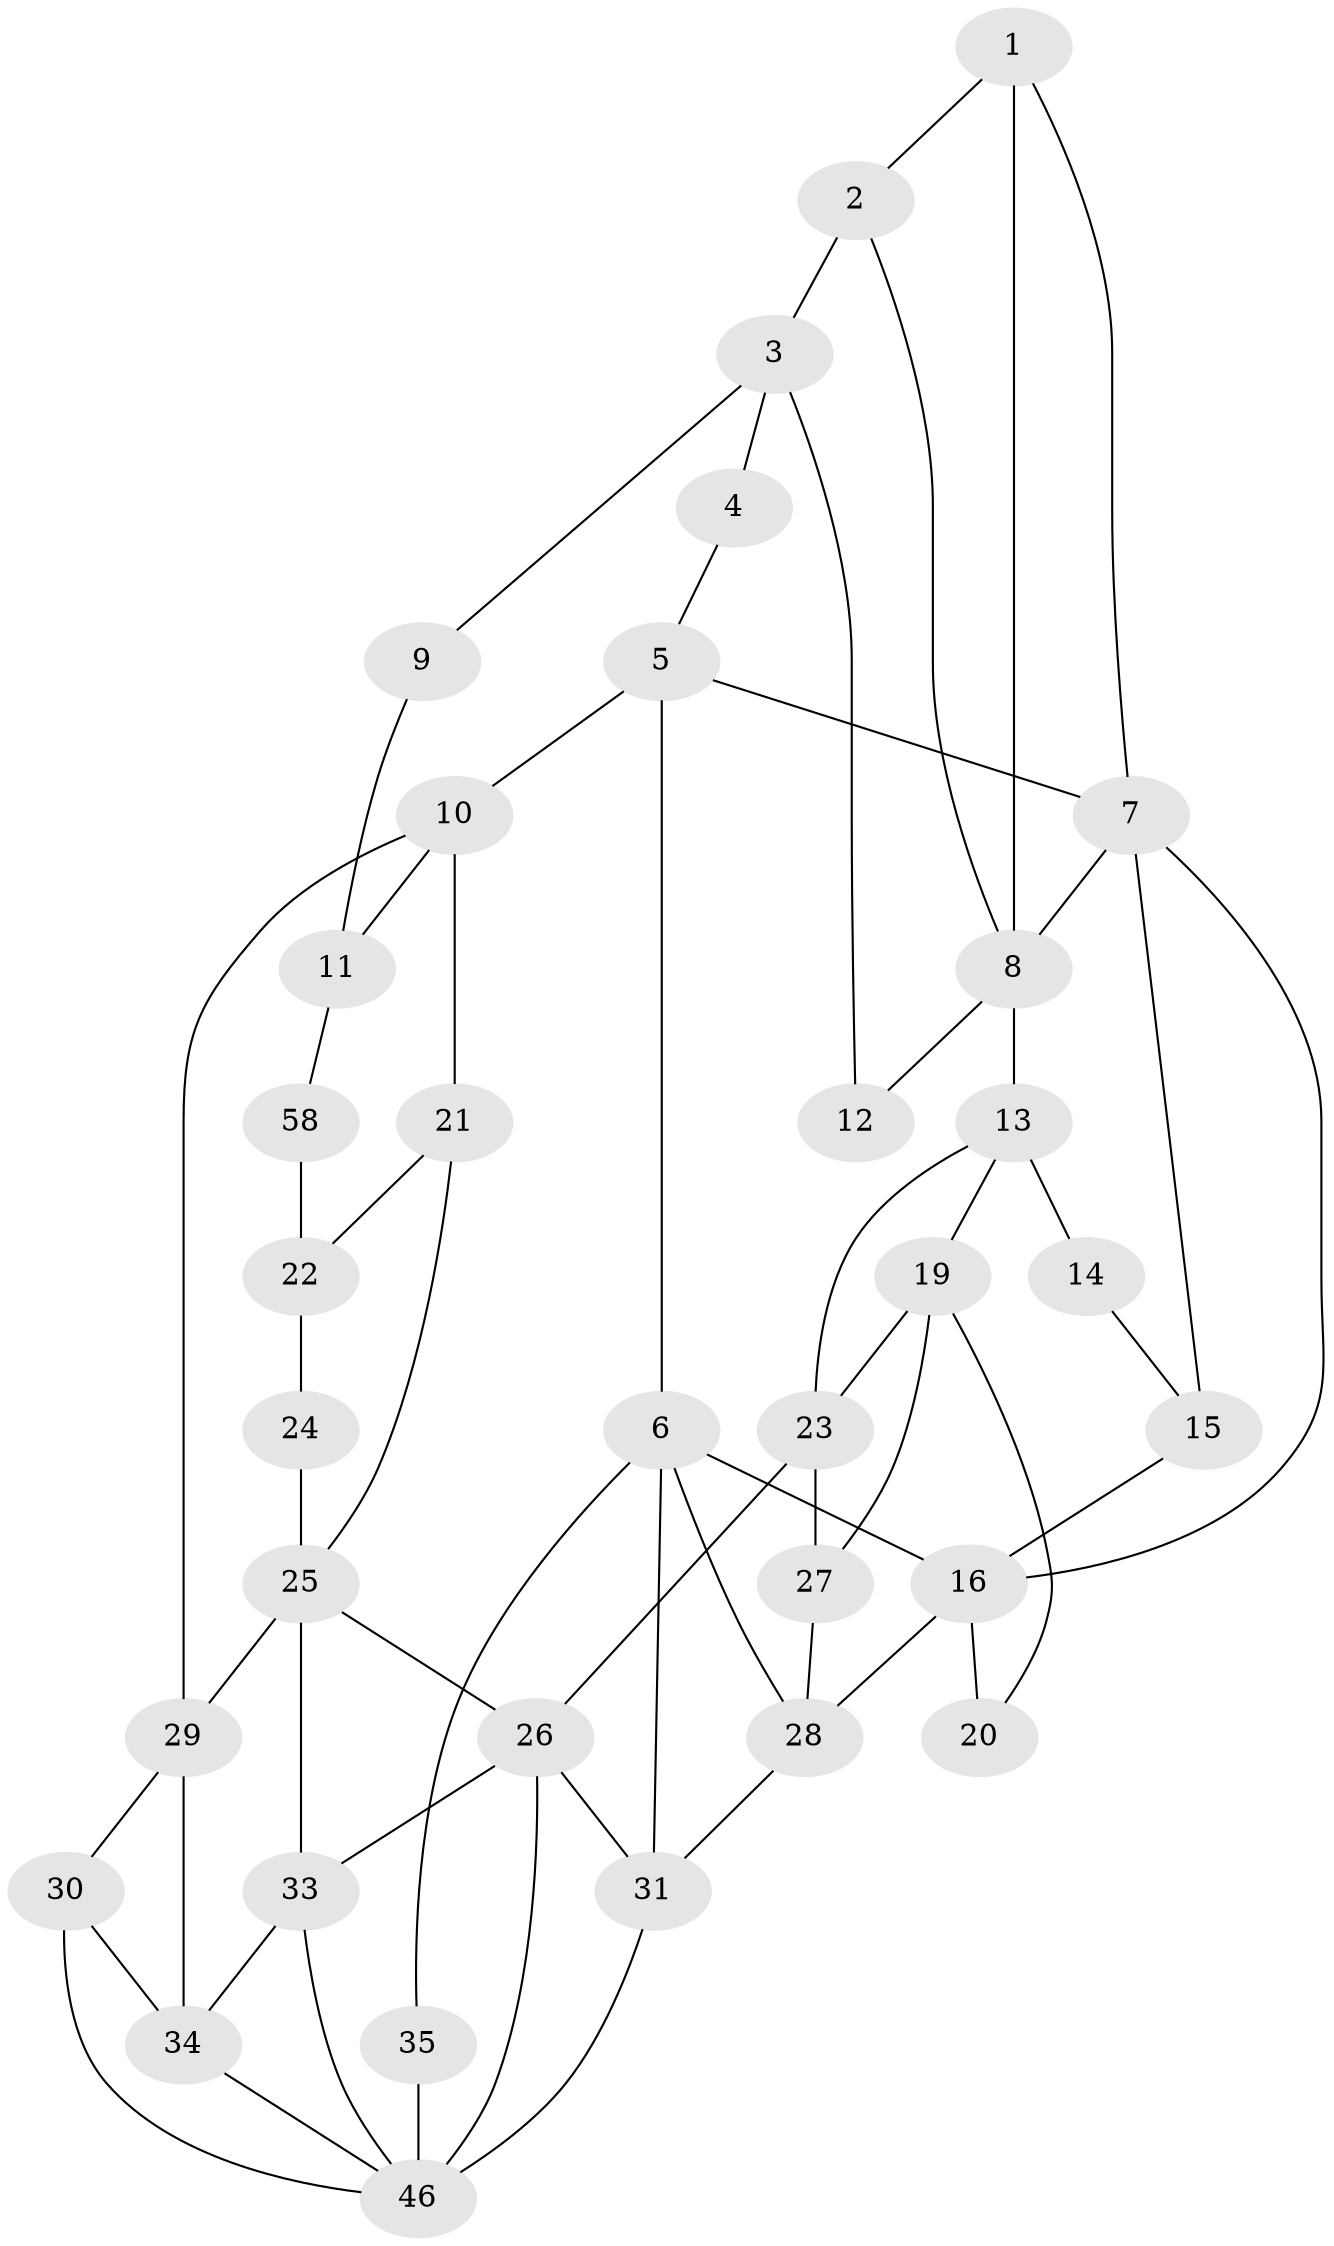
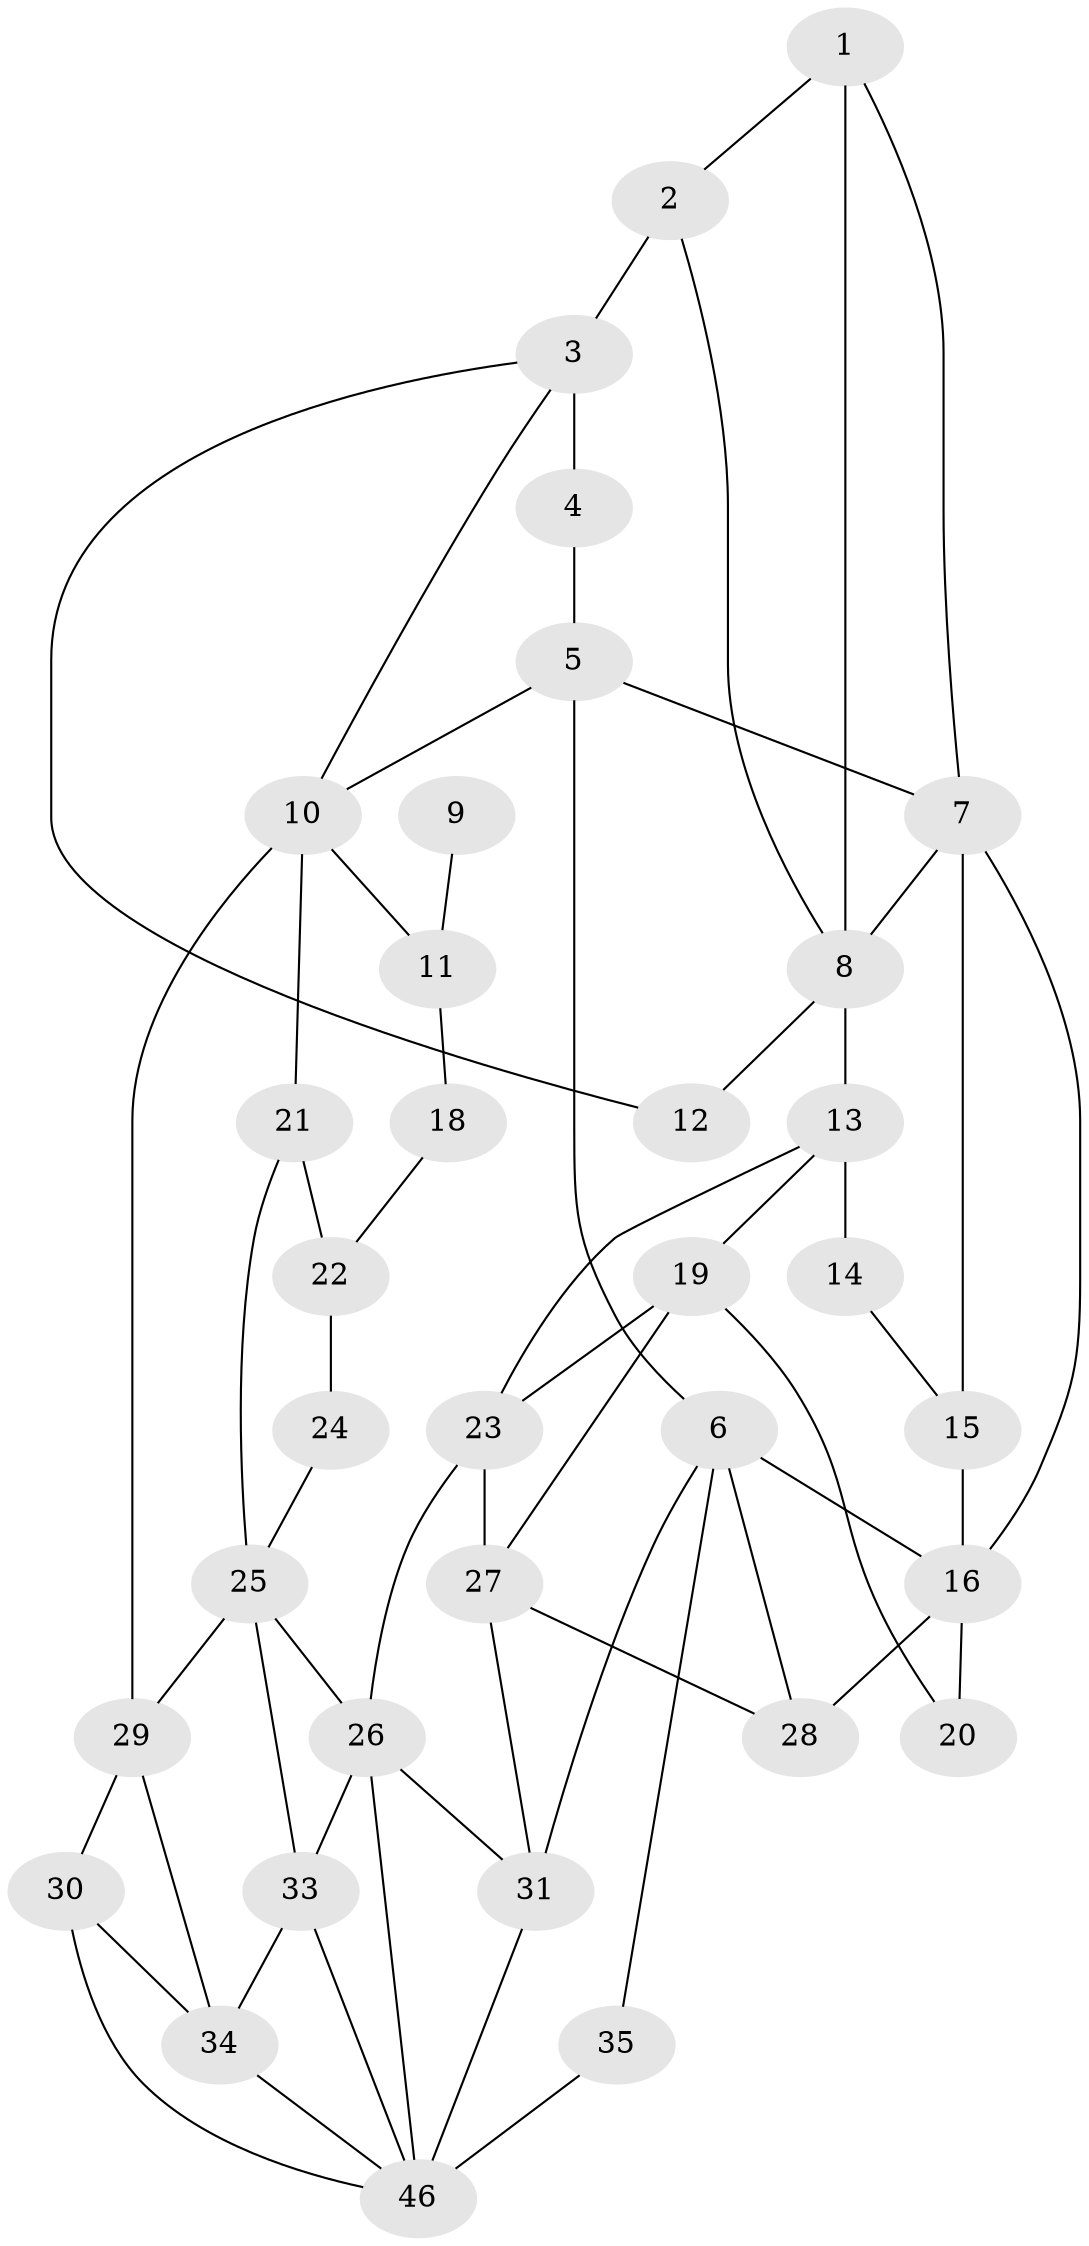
edge "3" -- "9": now "3" -- "10"
node "58": label "58" -> "18"
edge "28" -- "31": now "27" -- "31"
